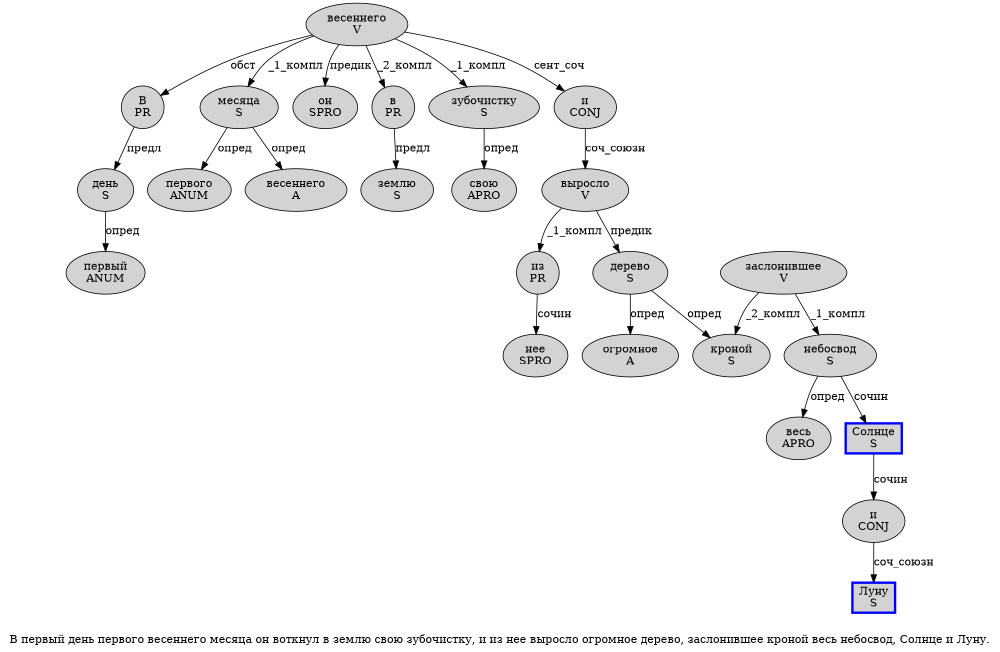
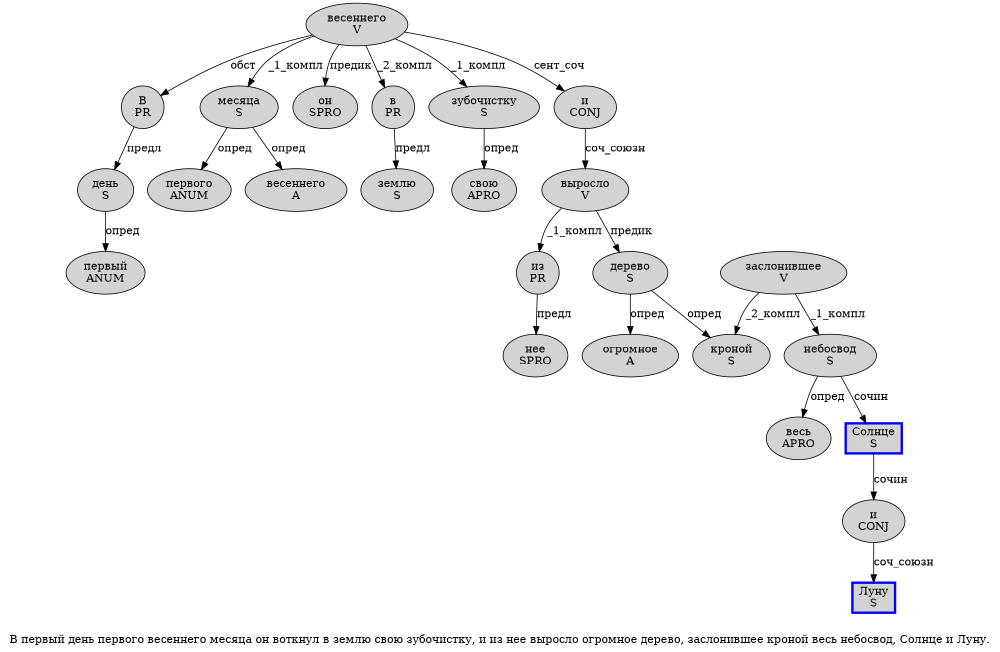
edge "из PR" -> "нее SPRO": label "сочин" -> "предл"
